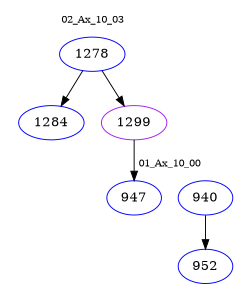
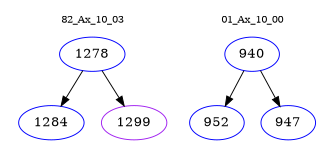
cluster "02_Ax_10_03": label "02_Ax_10_03" -> "82_Ax_10_03"
edge "1299" -> "947": now "940" -> "947"
